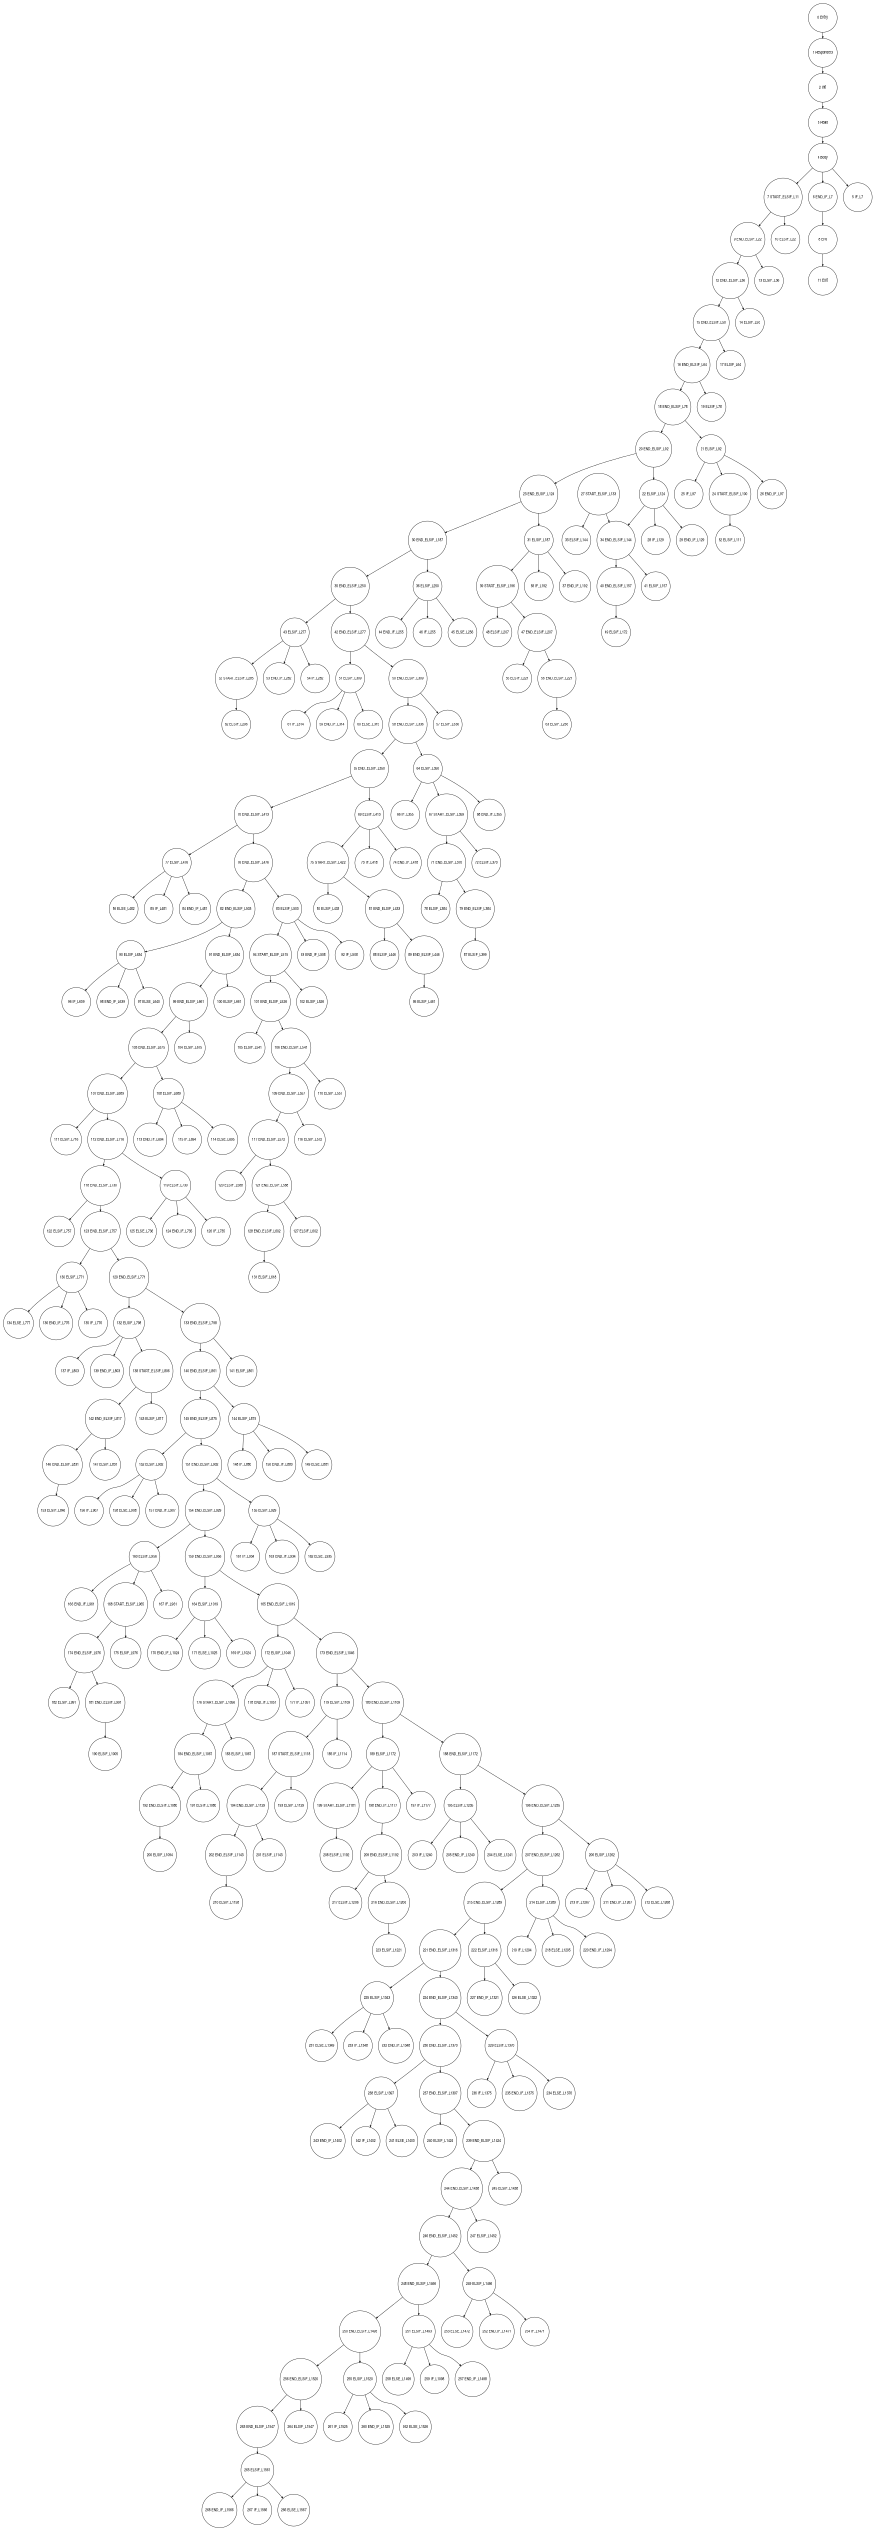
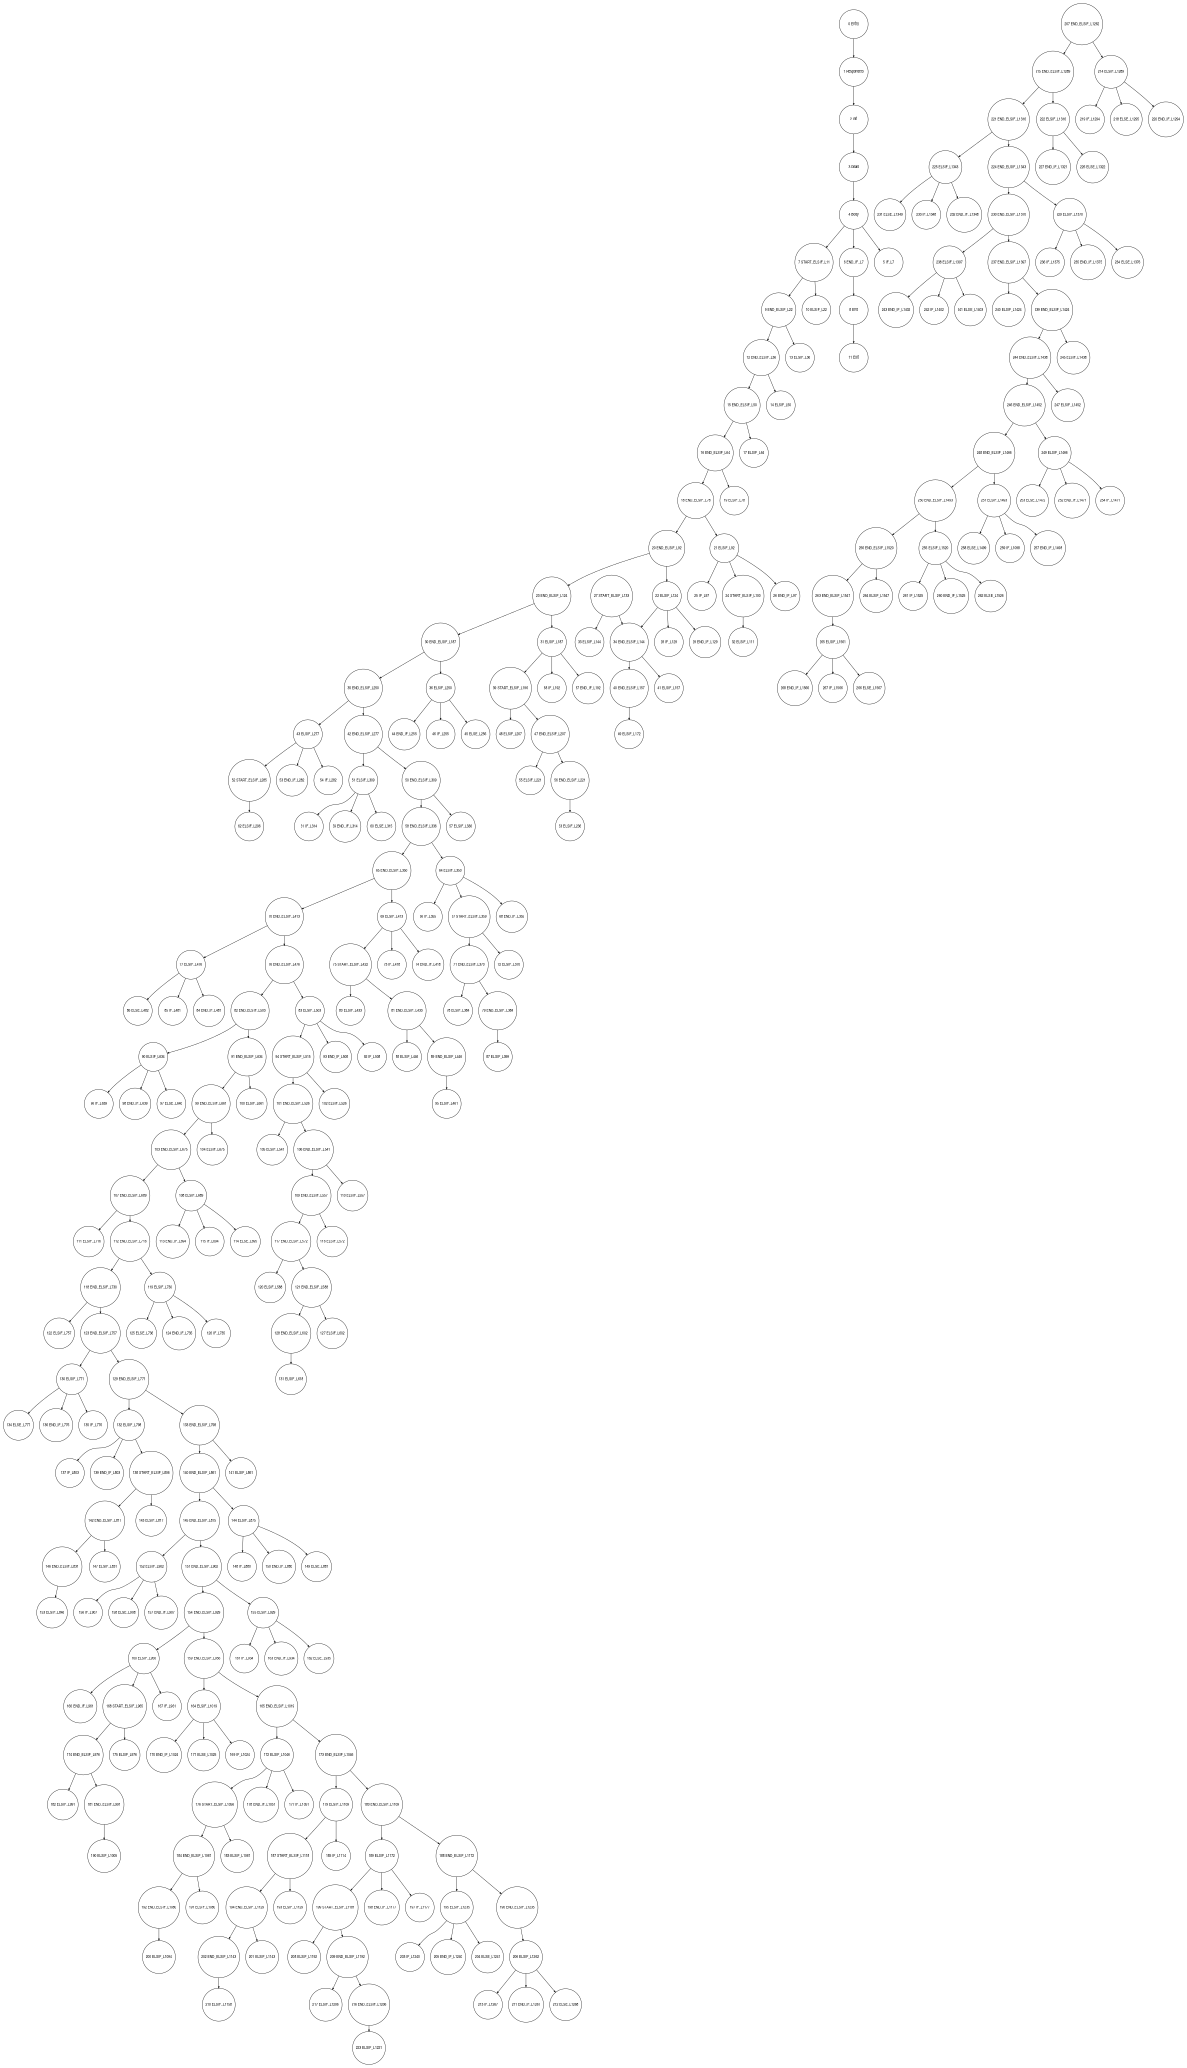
edge "198 END_IF_L1177" -> "209 END_ELSIF_L1192": now "199 START_ELSIF_L1181" -> "209 END_ELSIF_L1192"
edge "196 END_ELSIF_L1235" -> "207 END_ELSIF_L1262": removed
